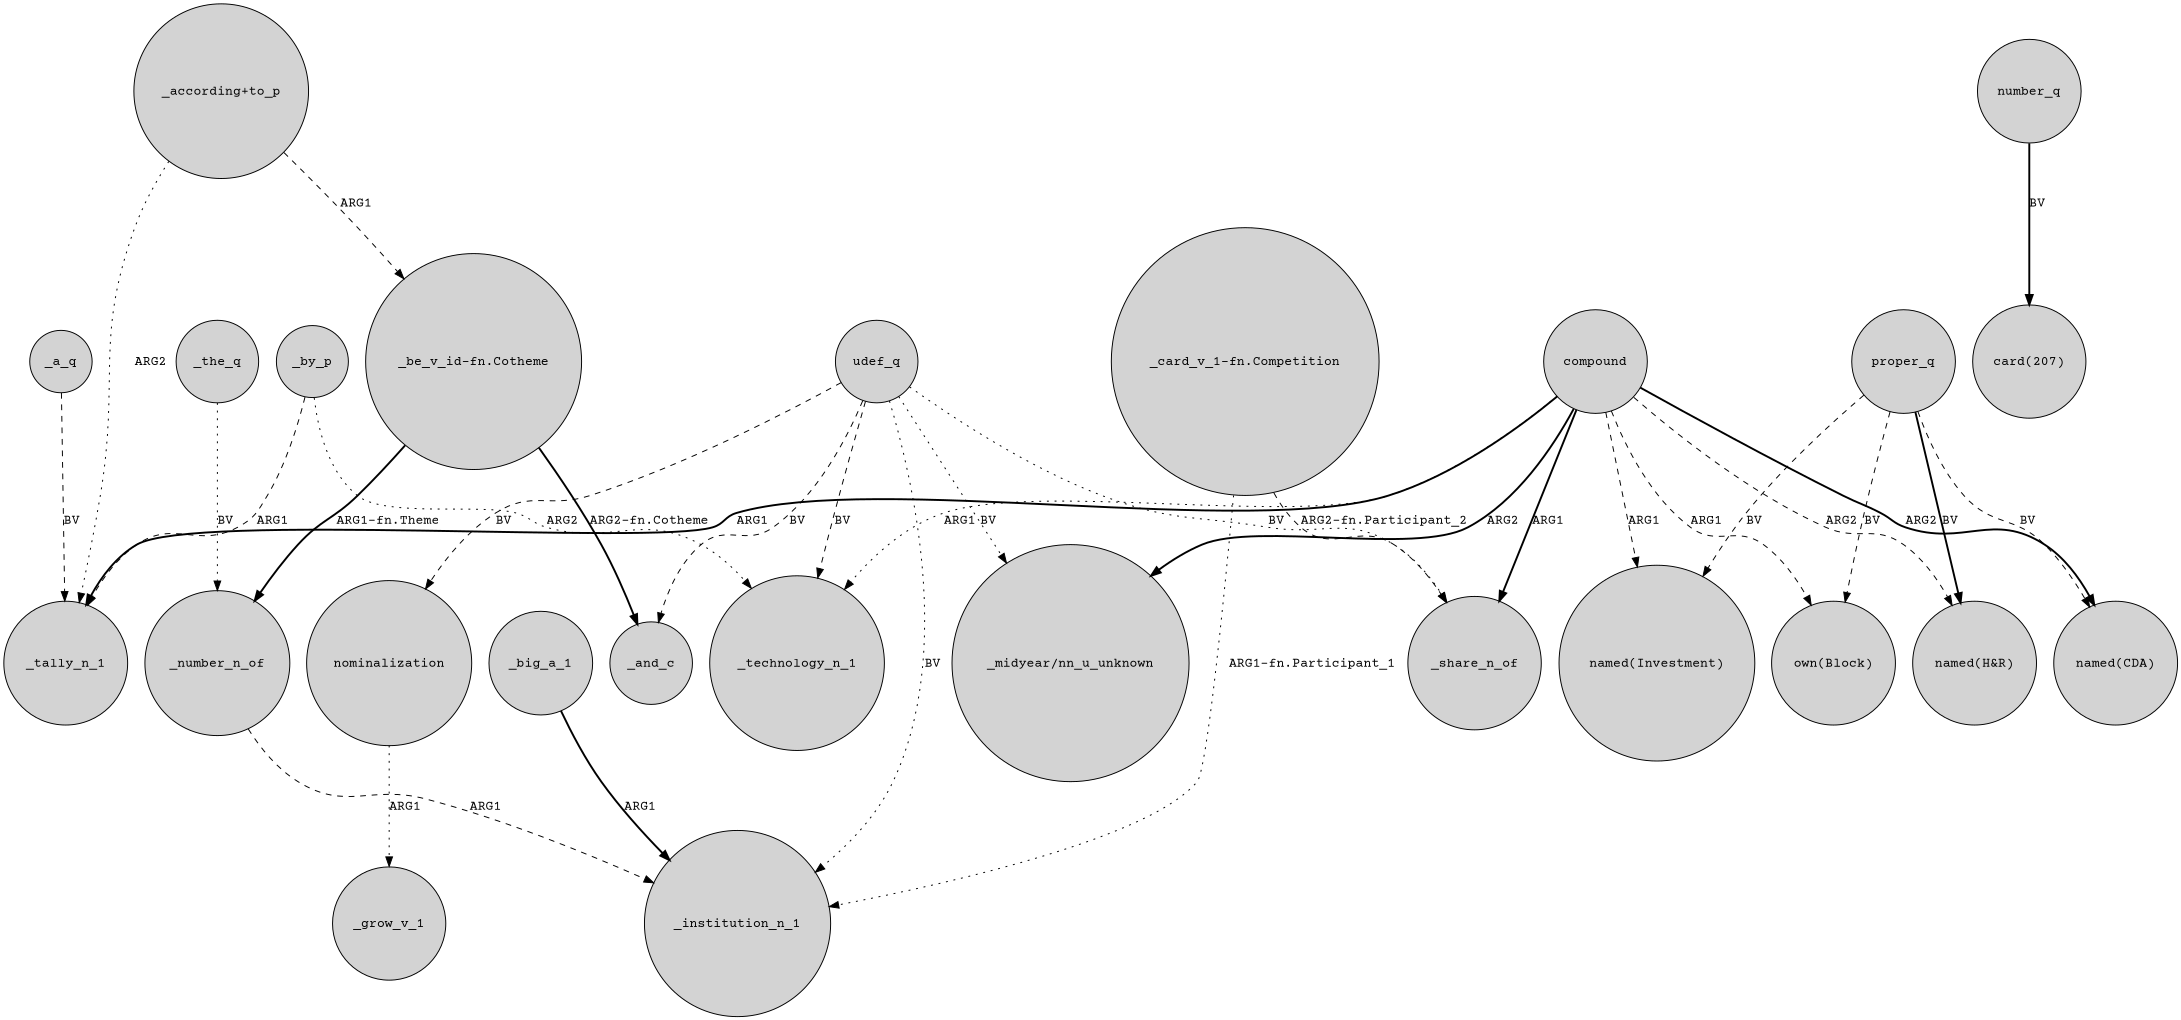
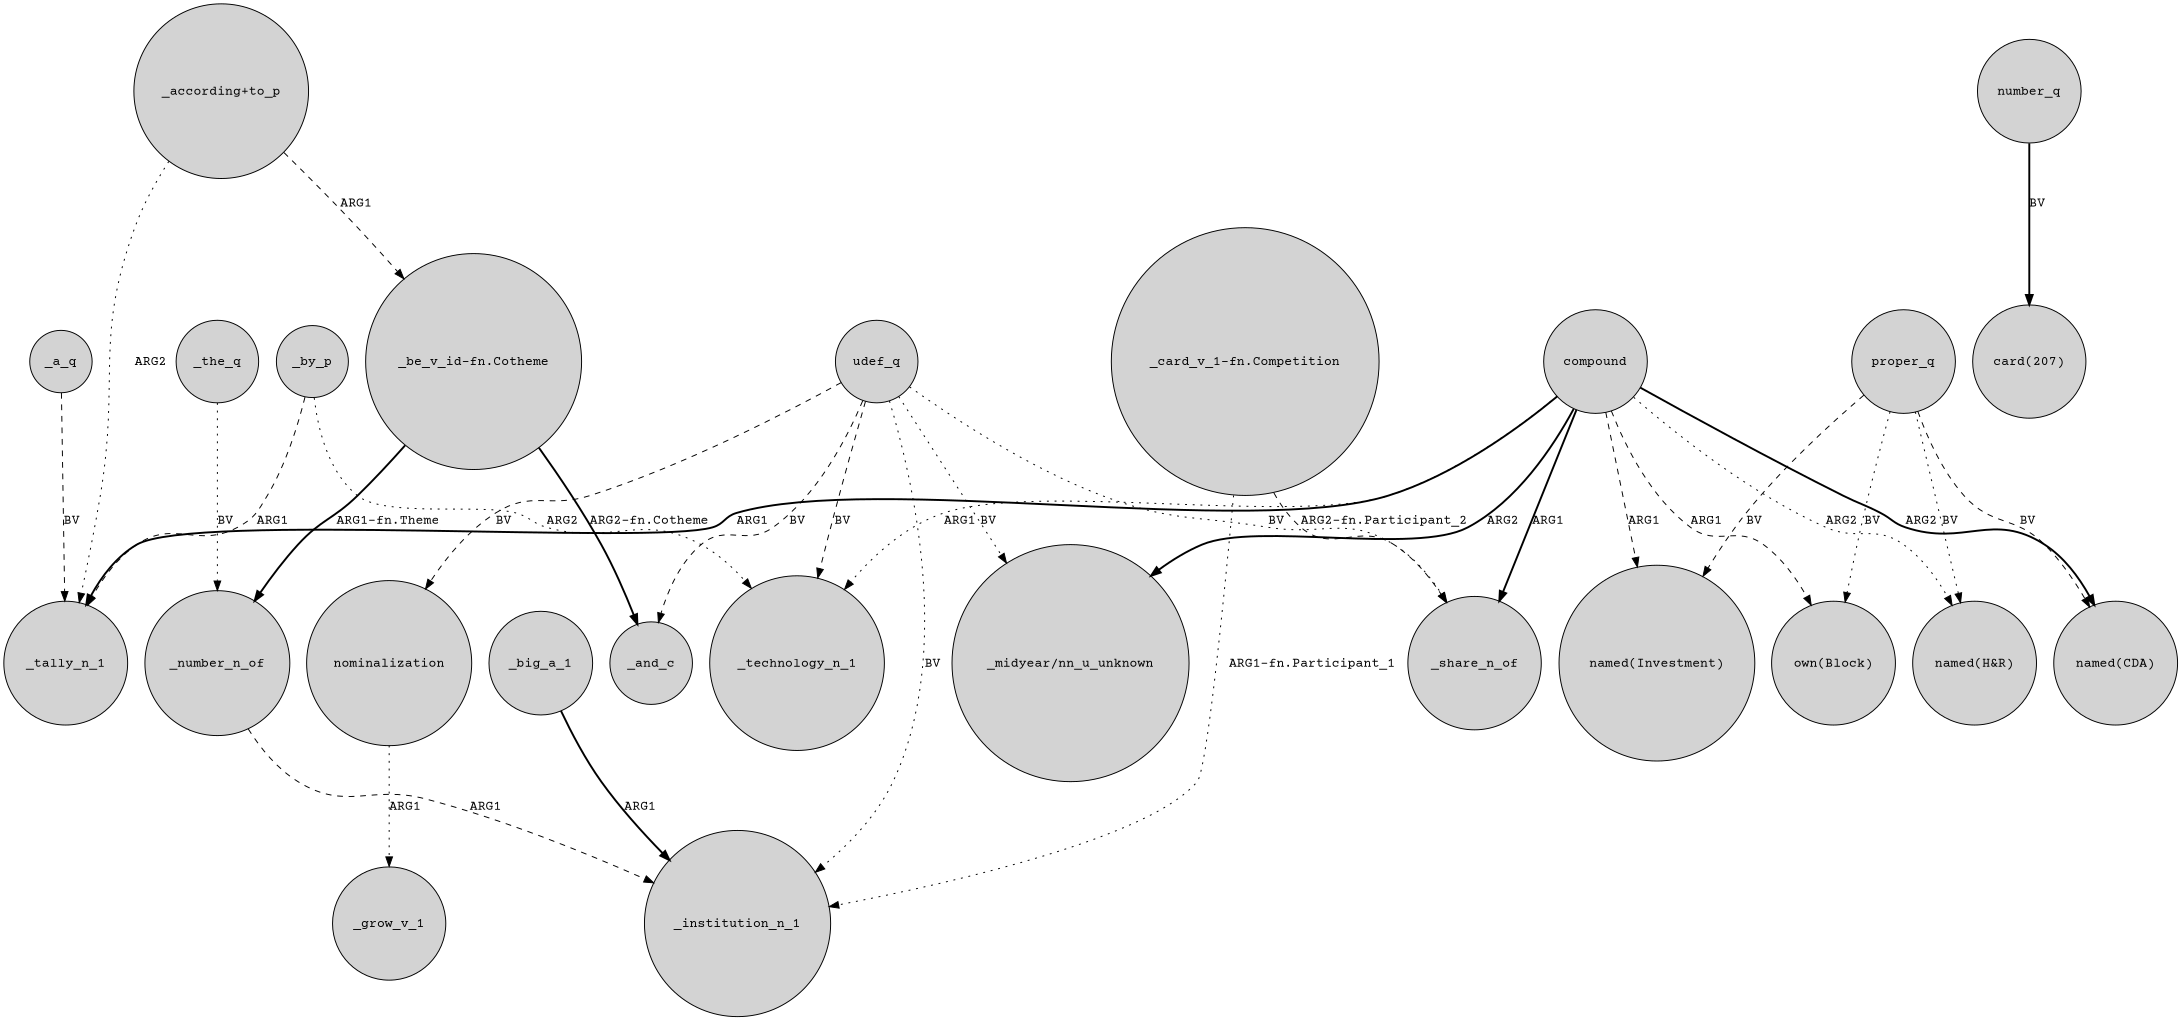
edge "proper_q" -> "own(Block)": style dashed -> dotted
edge "proper_q" -> "named(H&R)": style bold -> dotted
edge "compound" -> "named(H&R)": style dashed -> dotted
